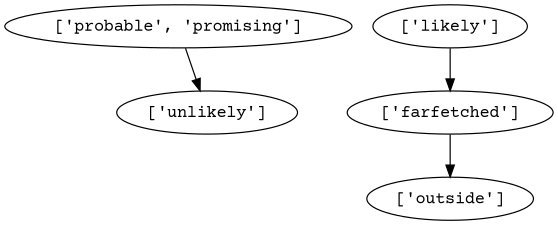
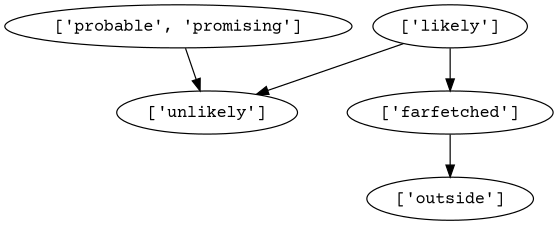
edge "['likely']" -> "['unlikely']": added
